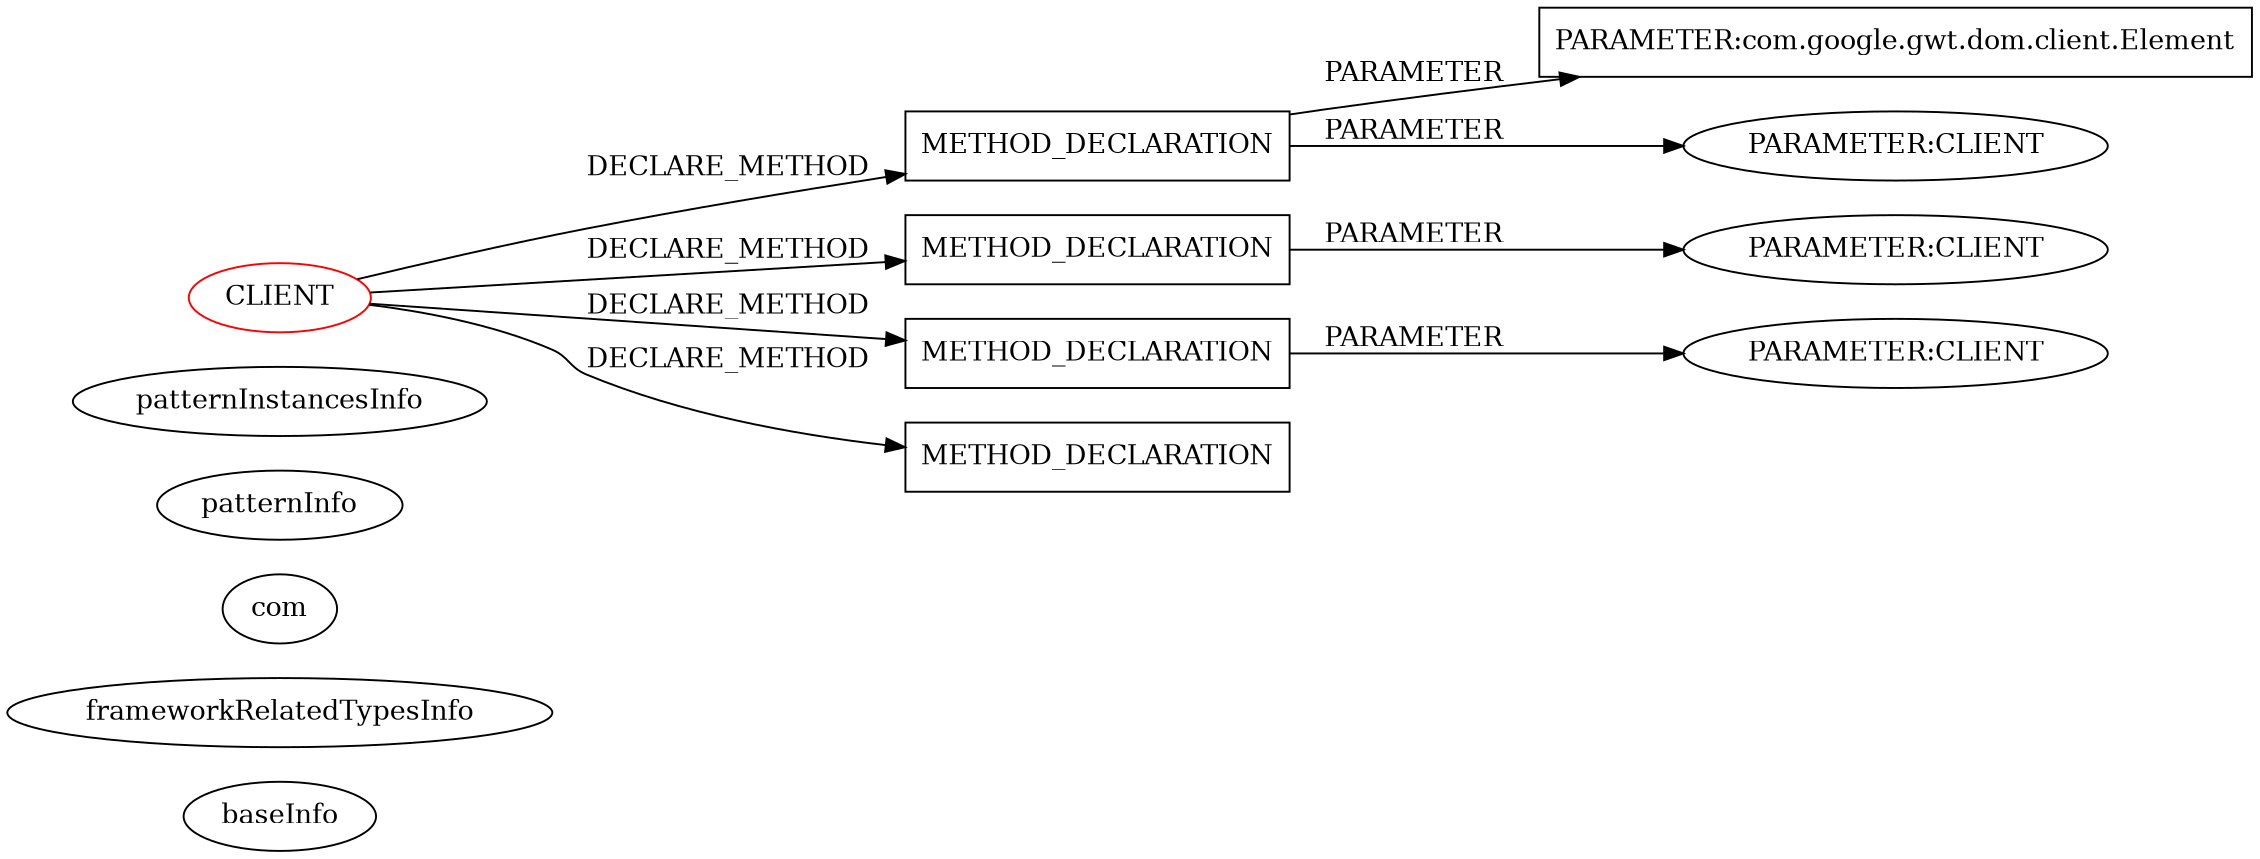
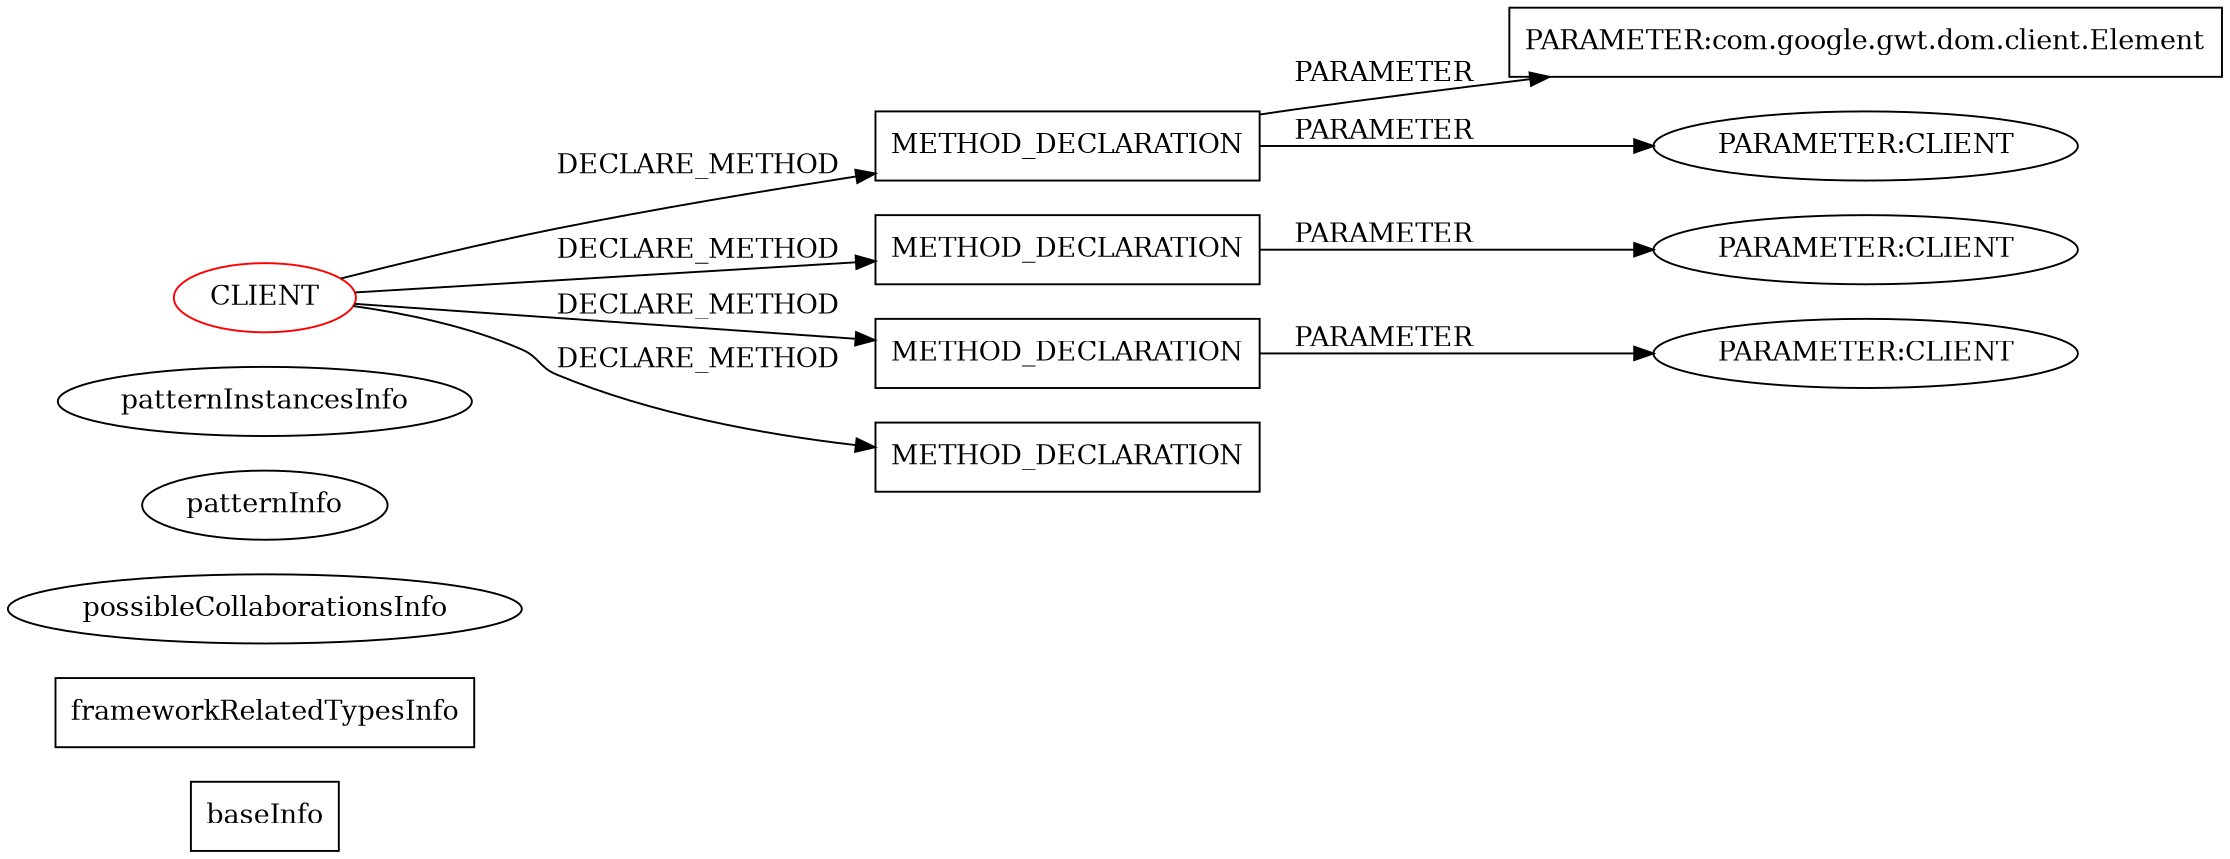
node "com": label "com" -> "possibleCollaborationsInfo"
node "frameworkRelatedTypesInfo": shape ellipse -> box
node "baseInfo": shape ellipse -> box
